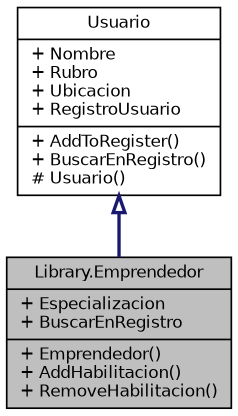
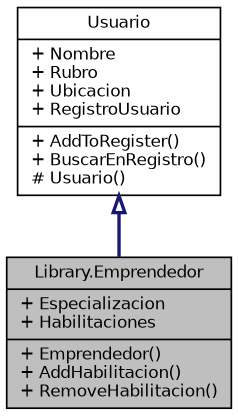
node "Library.Emprendedor": text "+ BuscarEnRegistro" -> "+ Habilitaciones"
